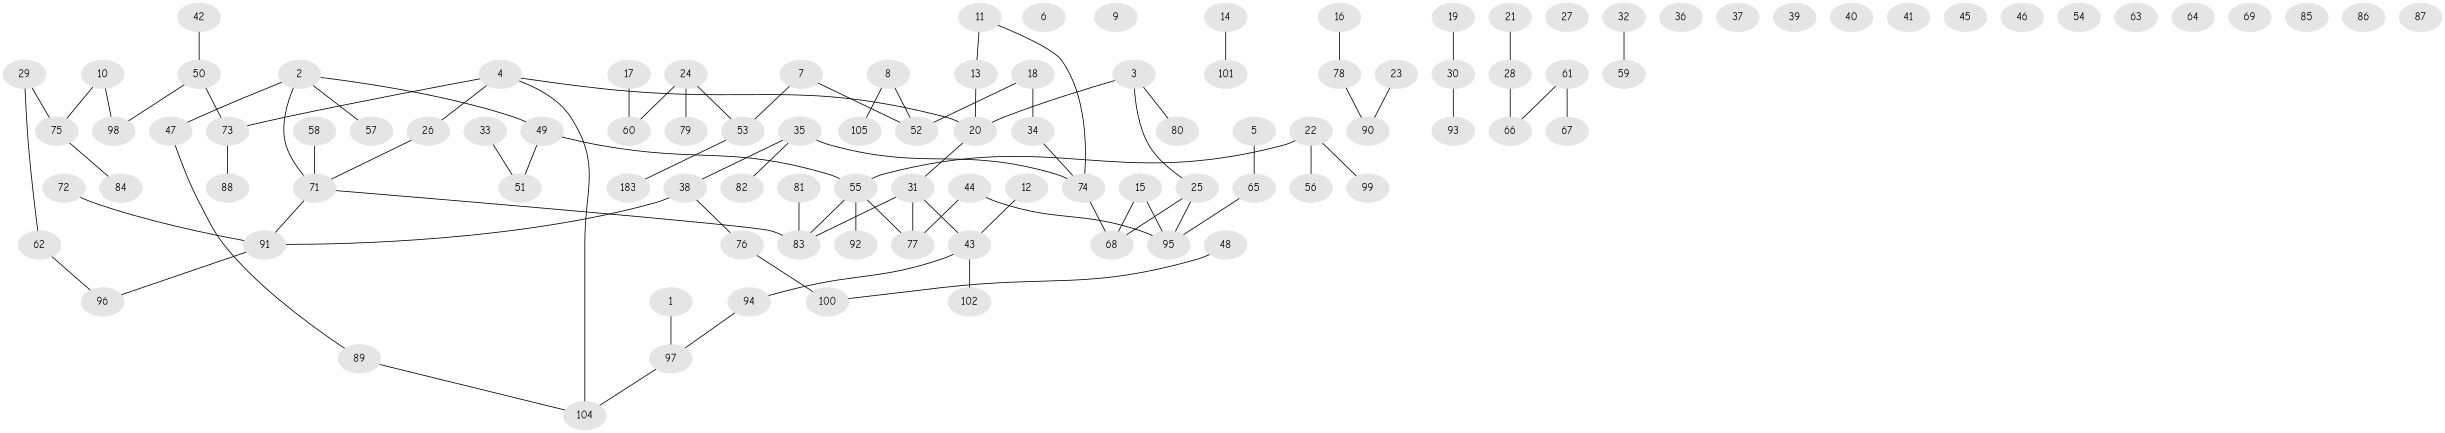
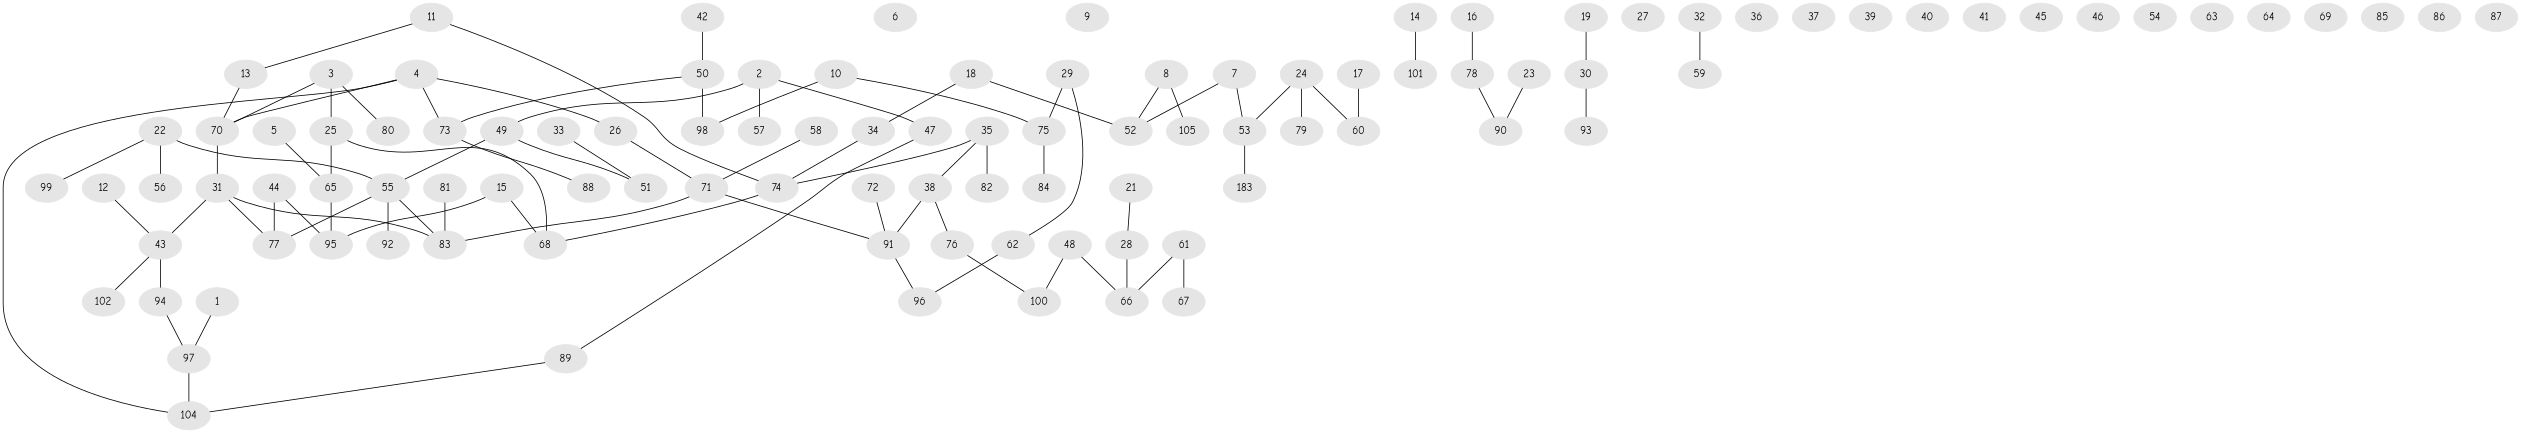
node "20": label "20" -> "70"
edge "2" -- "71": removed
edge "25" -- "95": now "25" -- "65"
edge "48" -- "66": added
